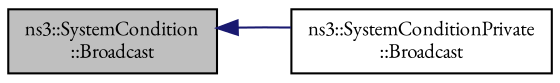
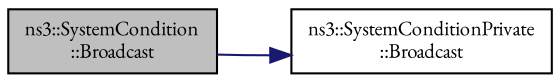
edge "ns3::SystemConditionPrivate ::Broadcast" -> "ns3::SystemCondition ::Broadcast": reversed
